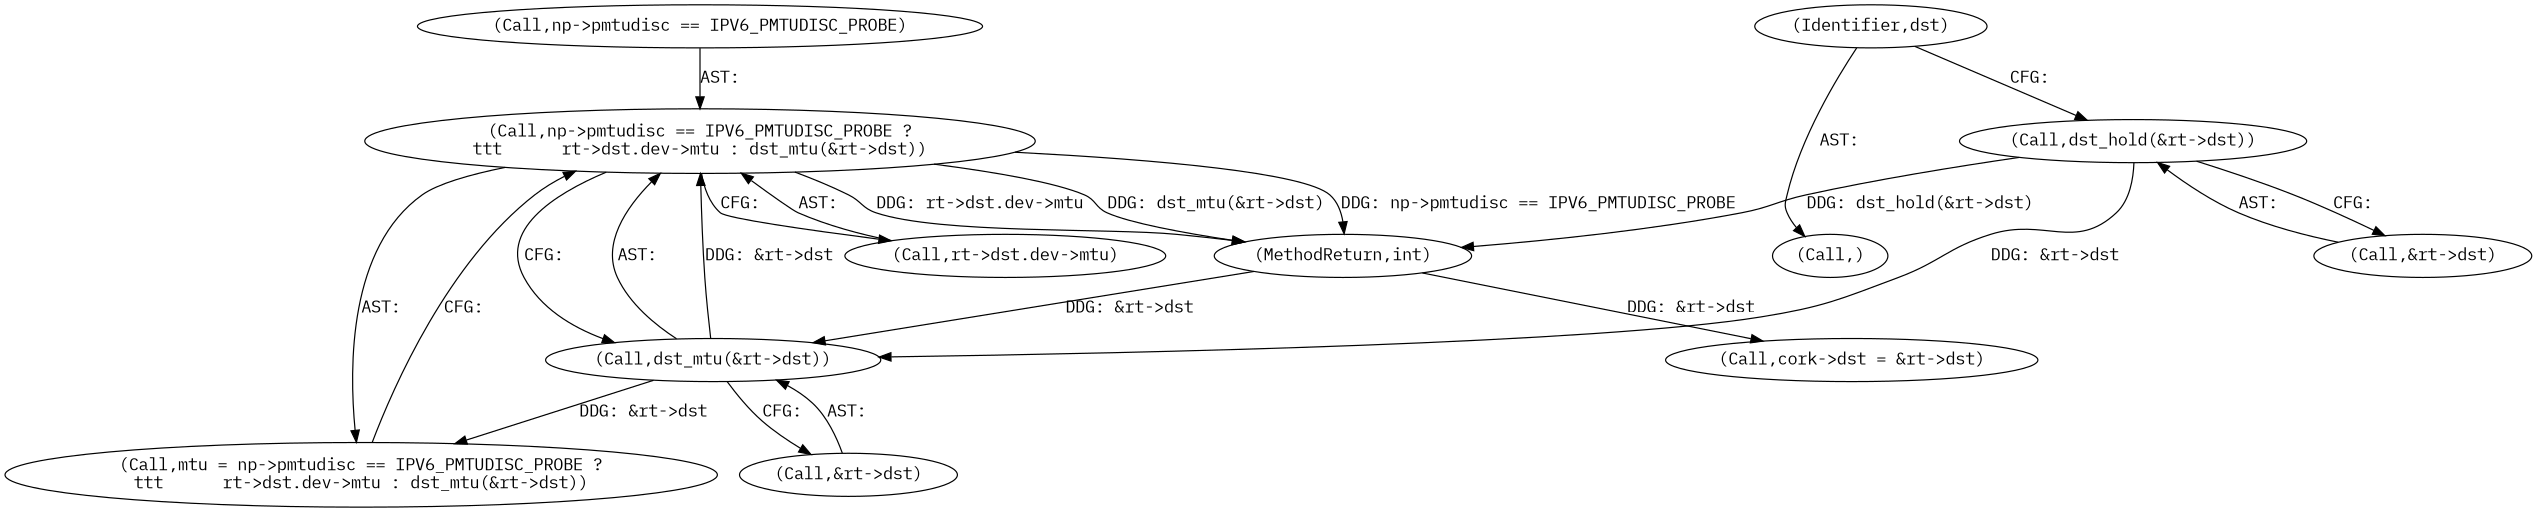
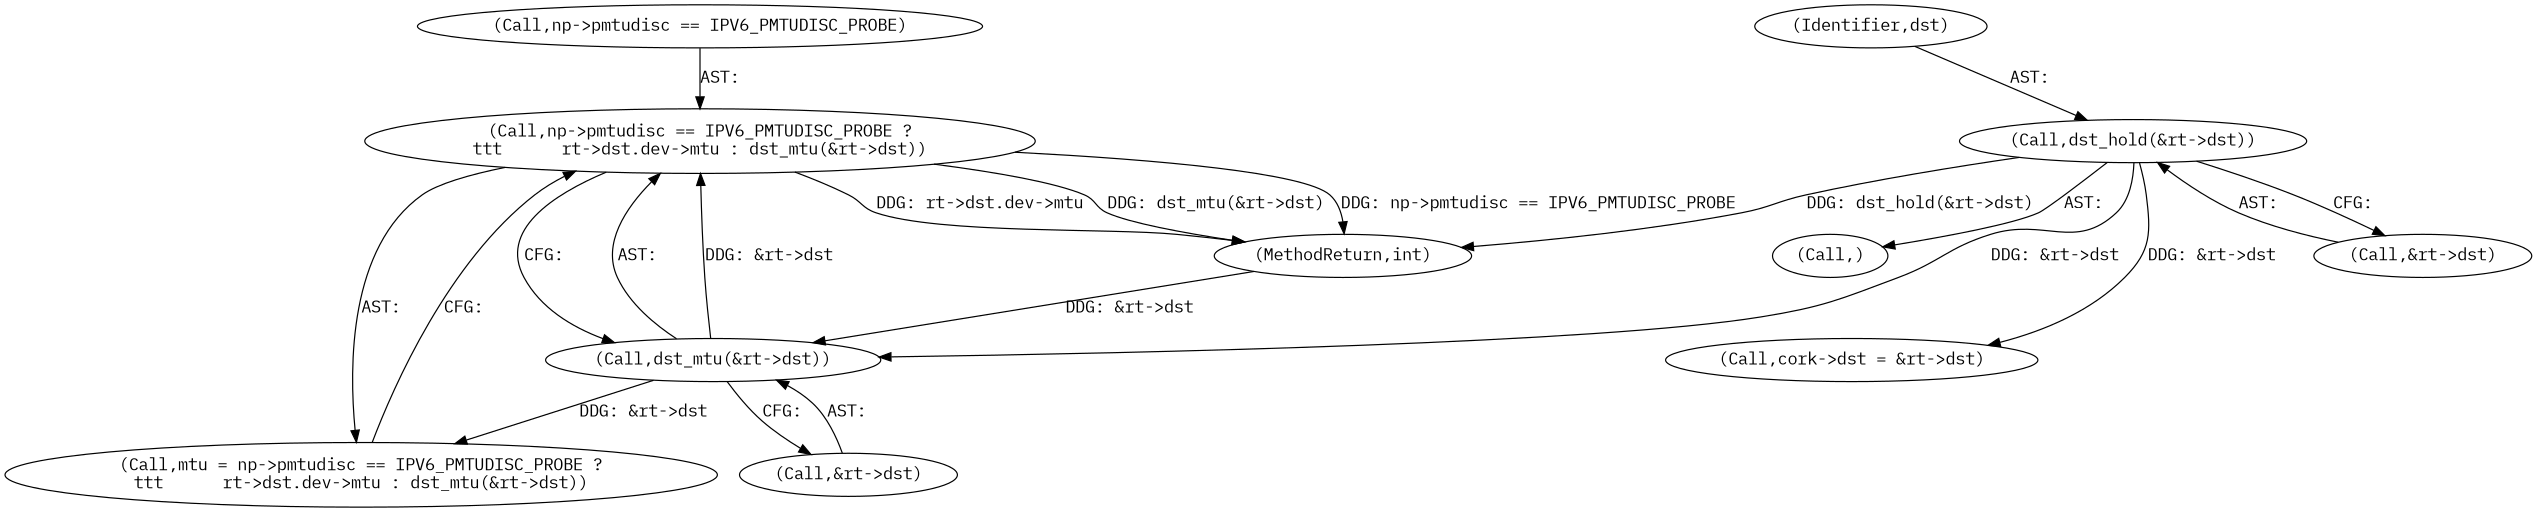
edge "(Identifier,dst)" -> "(Call,dst_hold(&rt->dst))": label "CFG: " -> "AST: "
edge "(Identifier,dst)" -> "(Call,)": now "(Call,dst_hold(&rt->dst))" -> "(Call,)"
node "(Call,rt->dst.dev->mtu)": removed
edge "(MethodReturn,int)" -> "(Call,cork->dst = &rt->dst)": now "(Call,dst_hold(&rt->dst))" -> "(Call,cork->dst = &rt->dst)"
